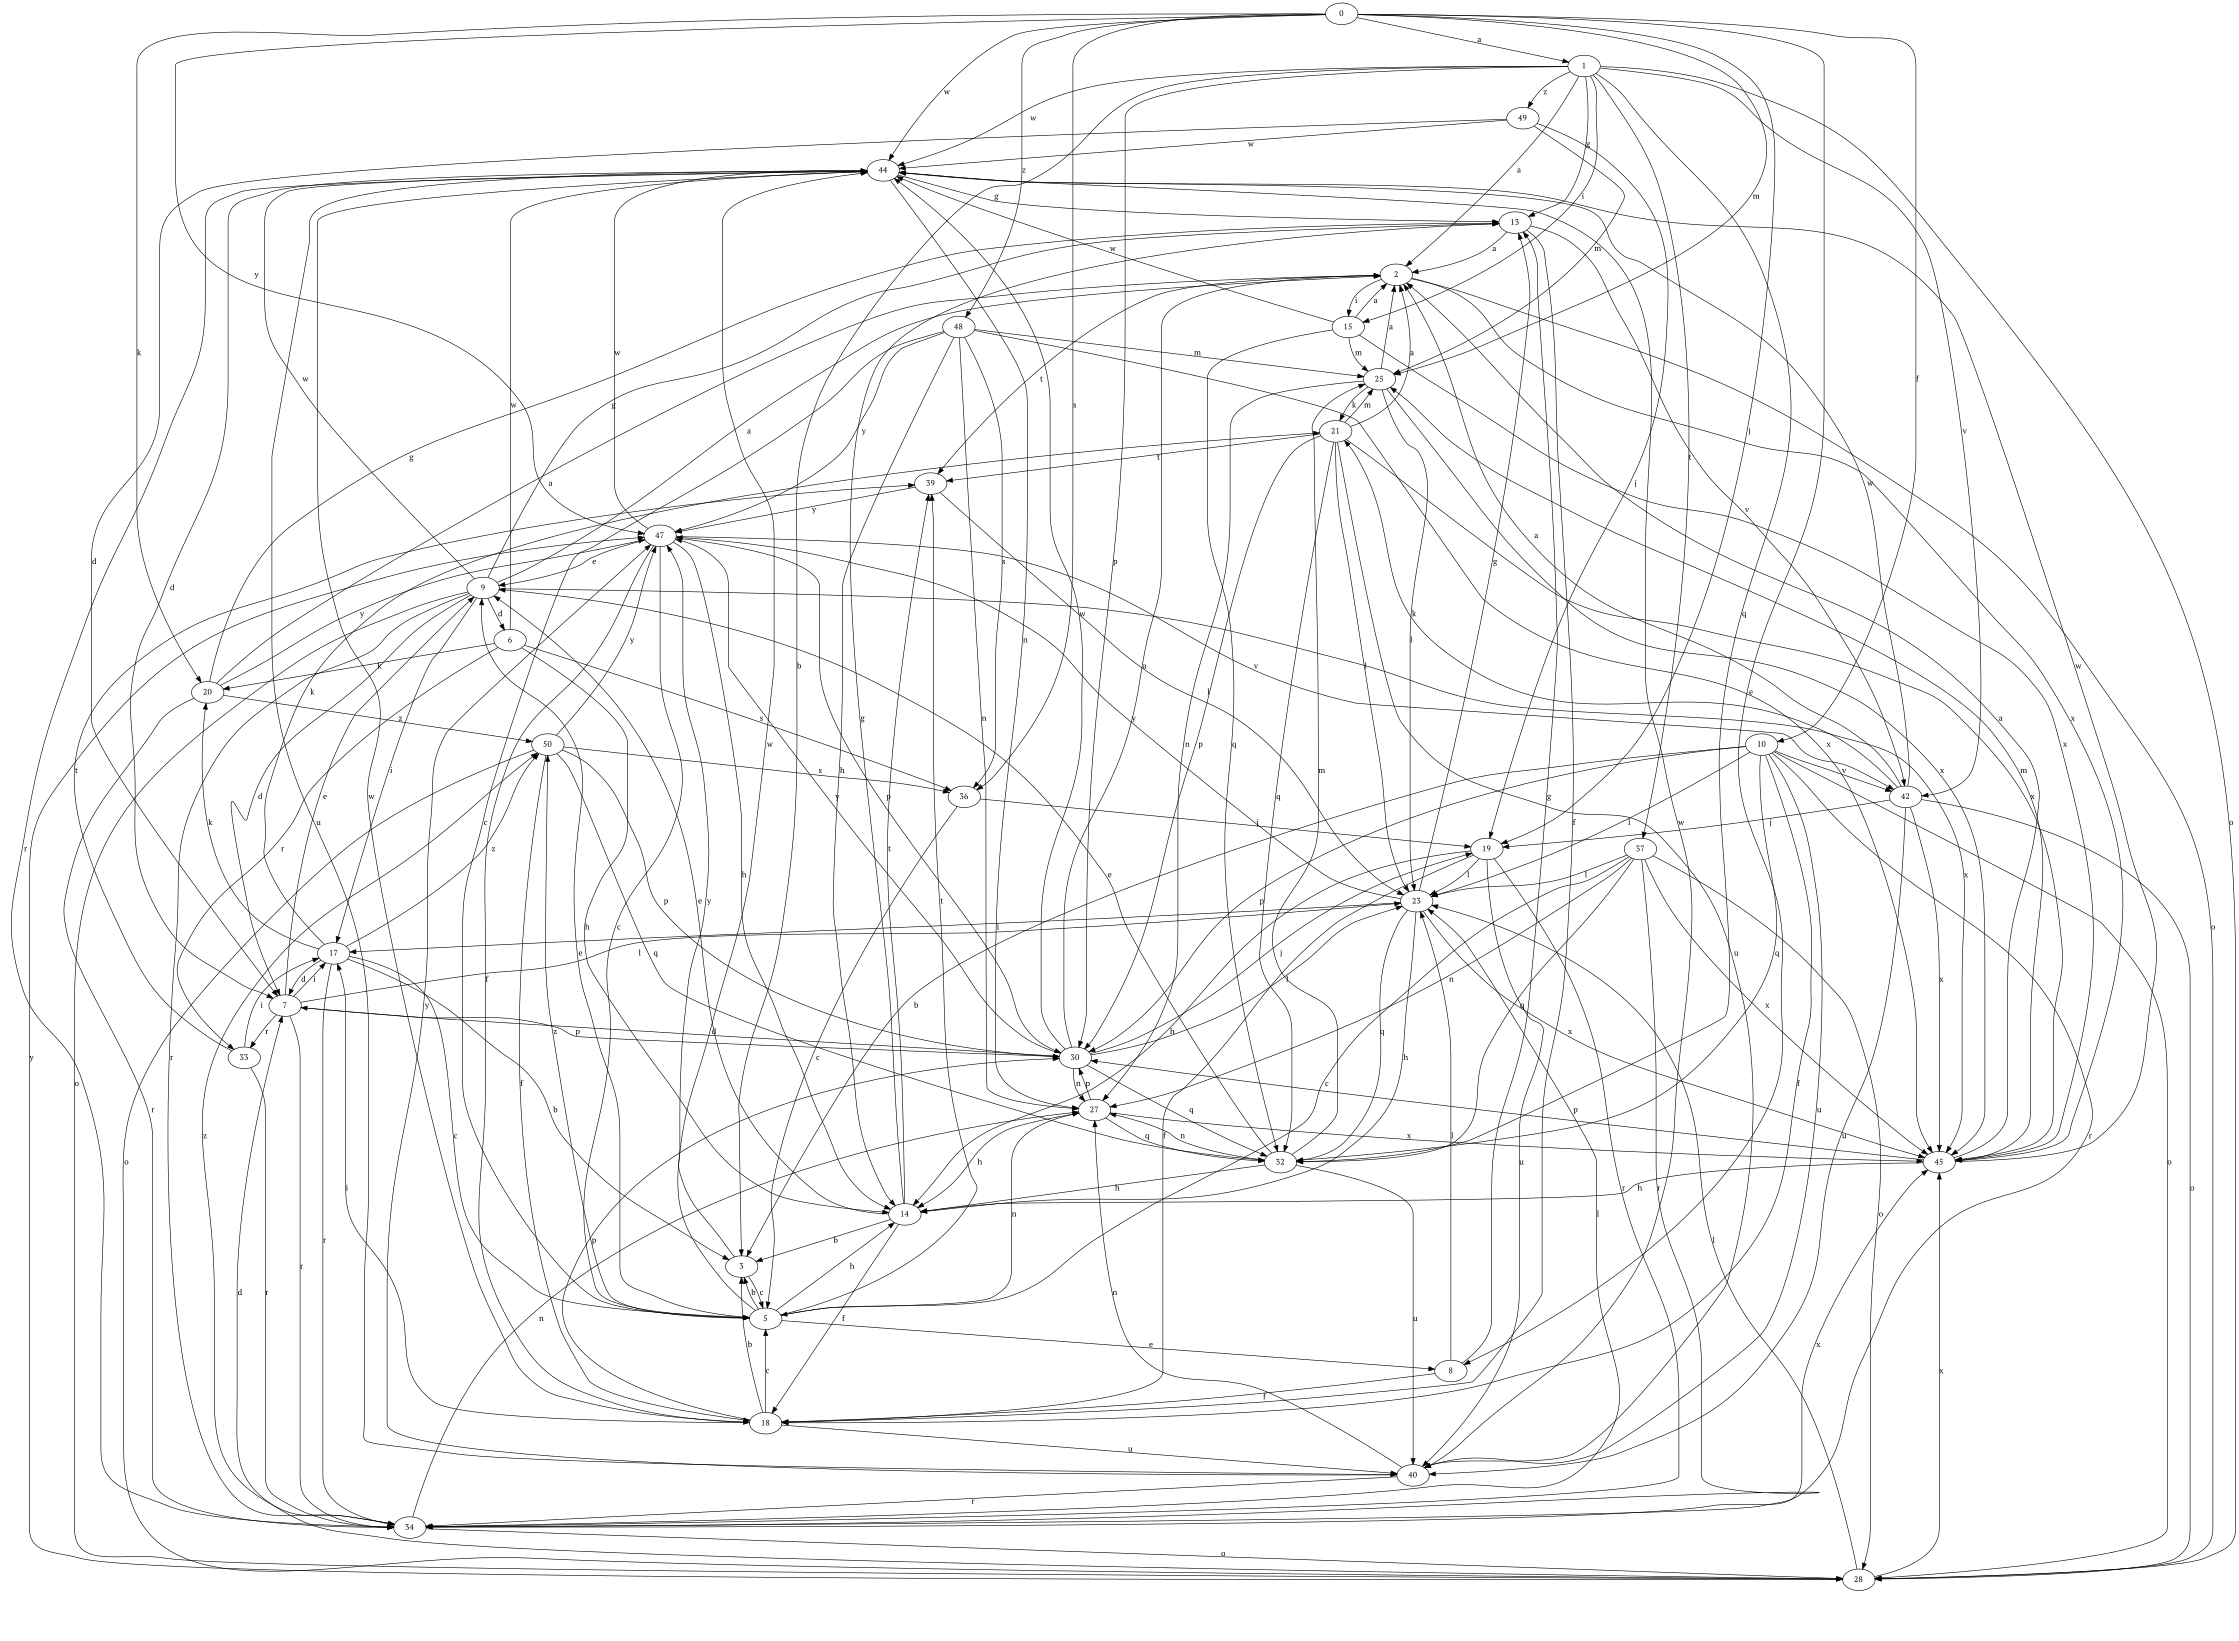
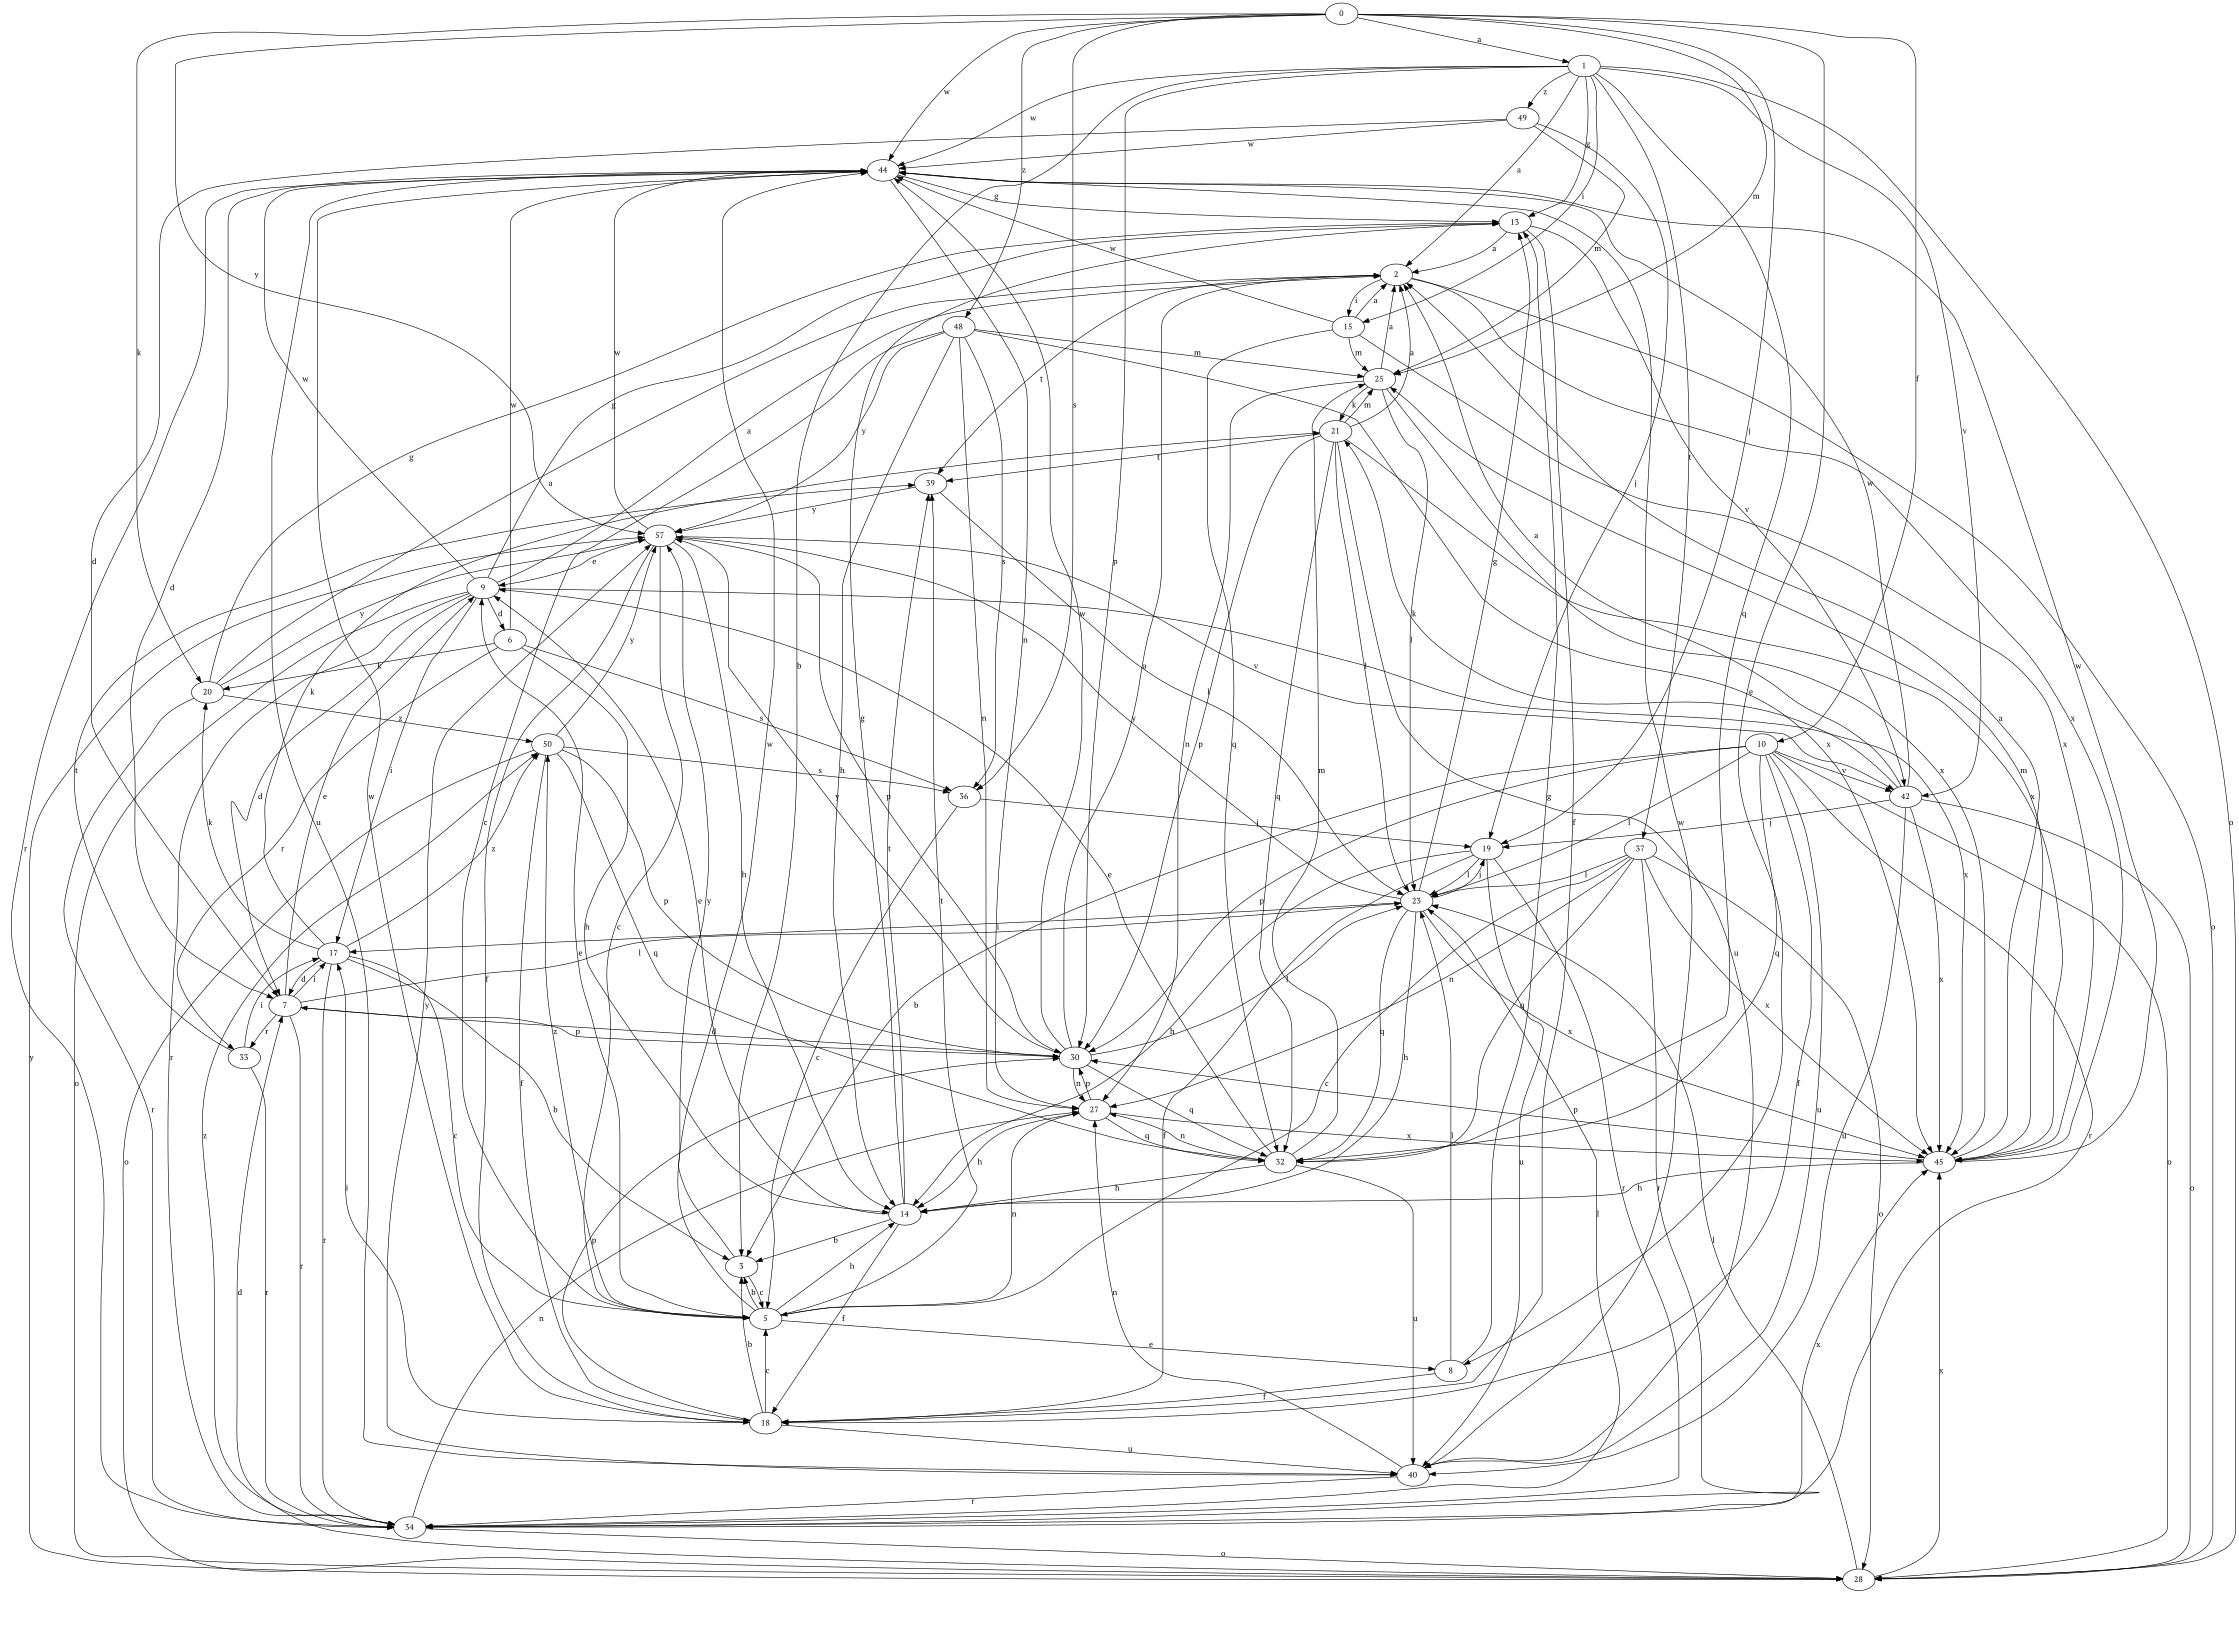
node "47": label "47" -> "57"
edge "30" -> "19": now "23" -> "19"
